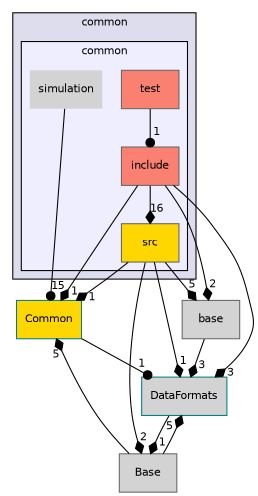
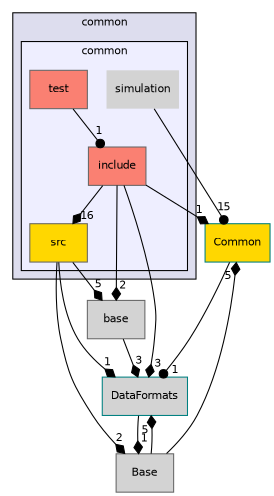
edge "src" -> "Common": removed
